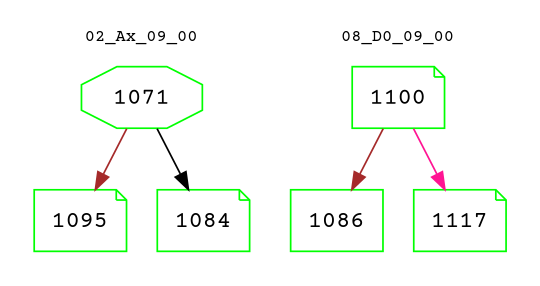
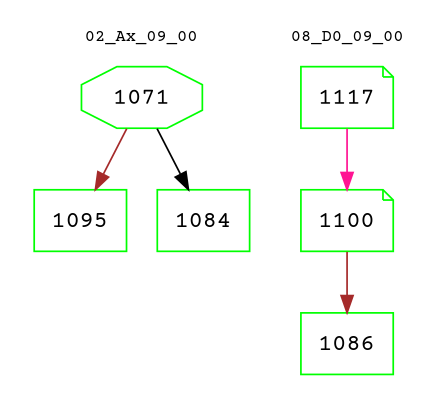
edge "1100" -> "1117": reversed
node "1095": shape note -> box
node "1084": shape note -> box
